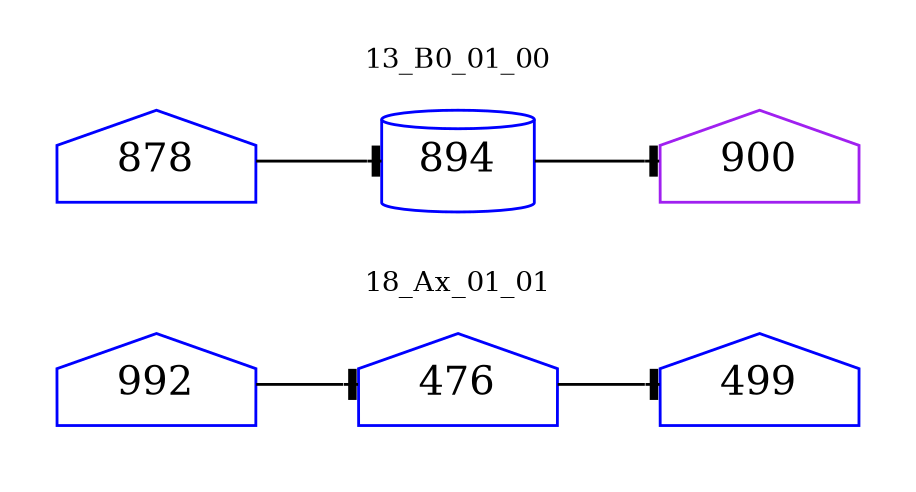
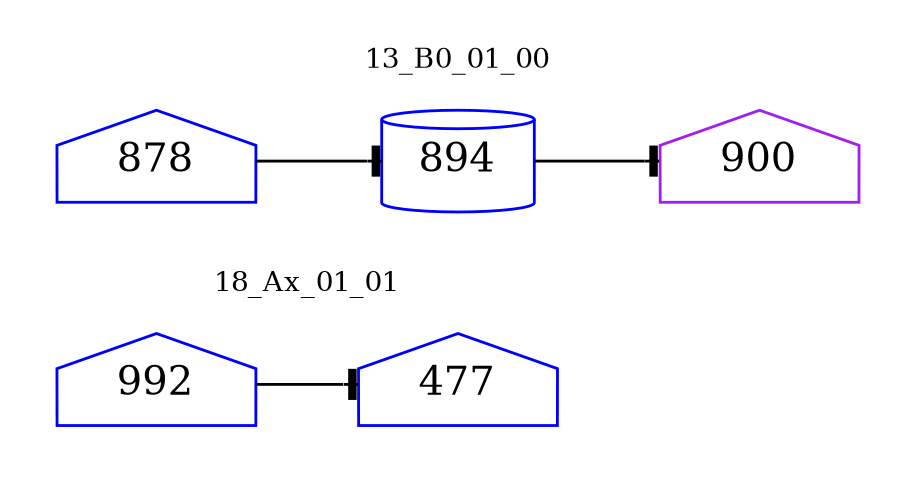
node "476": label "476" -> "477"
node "499": removed
